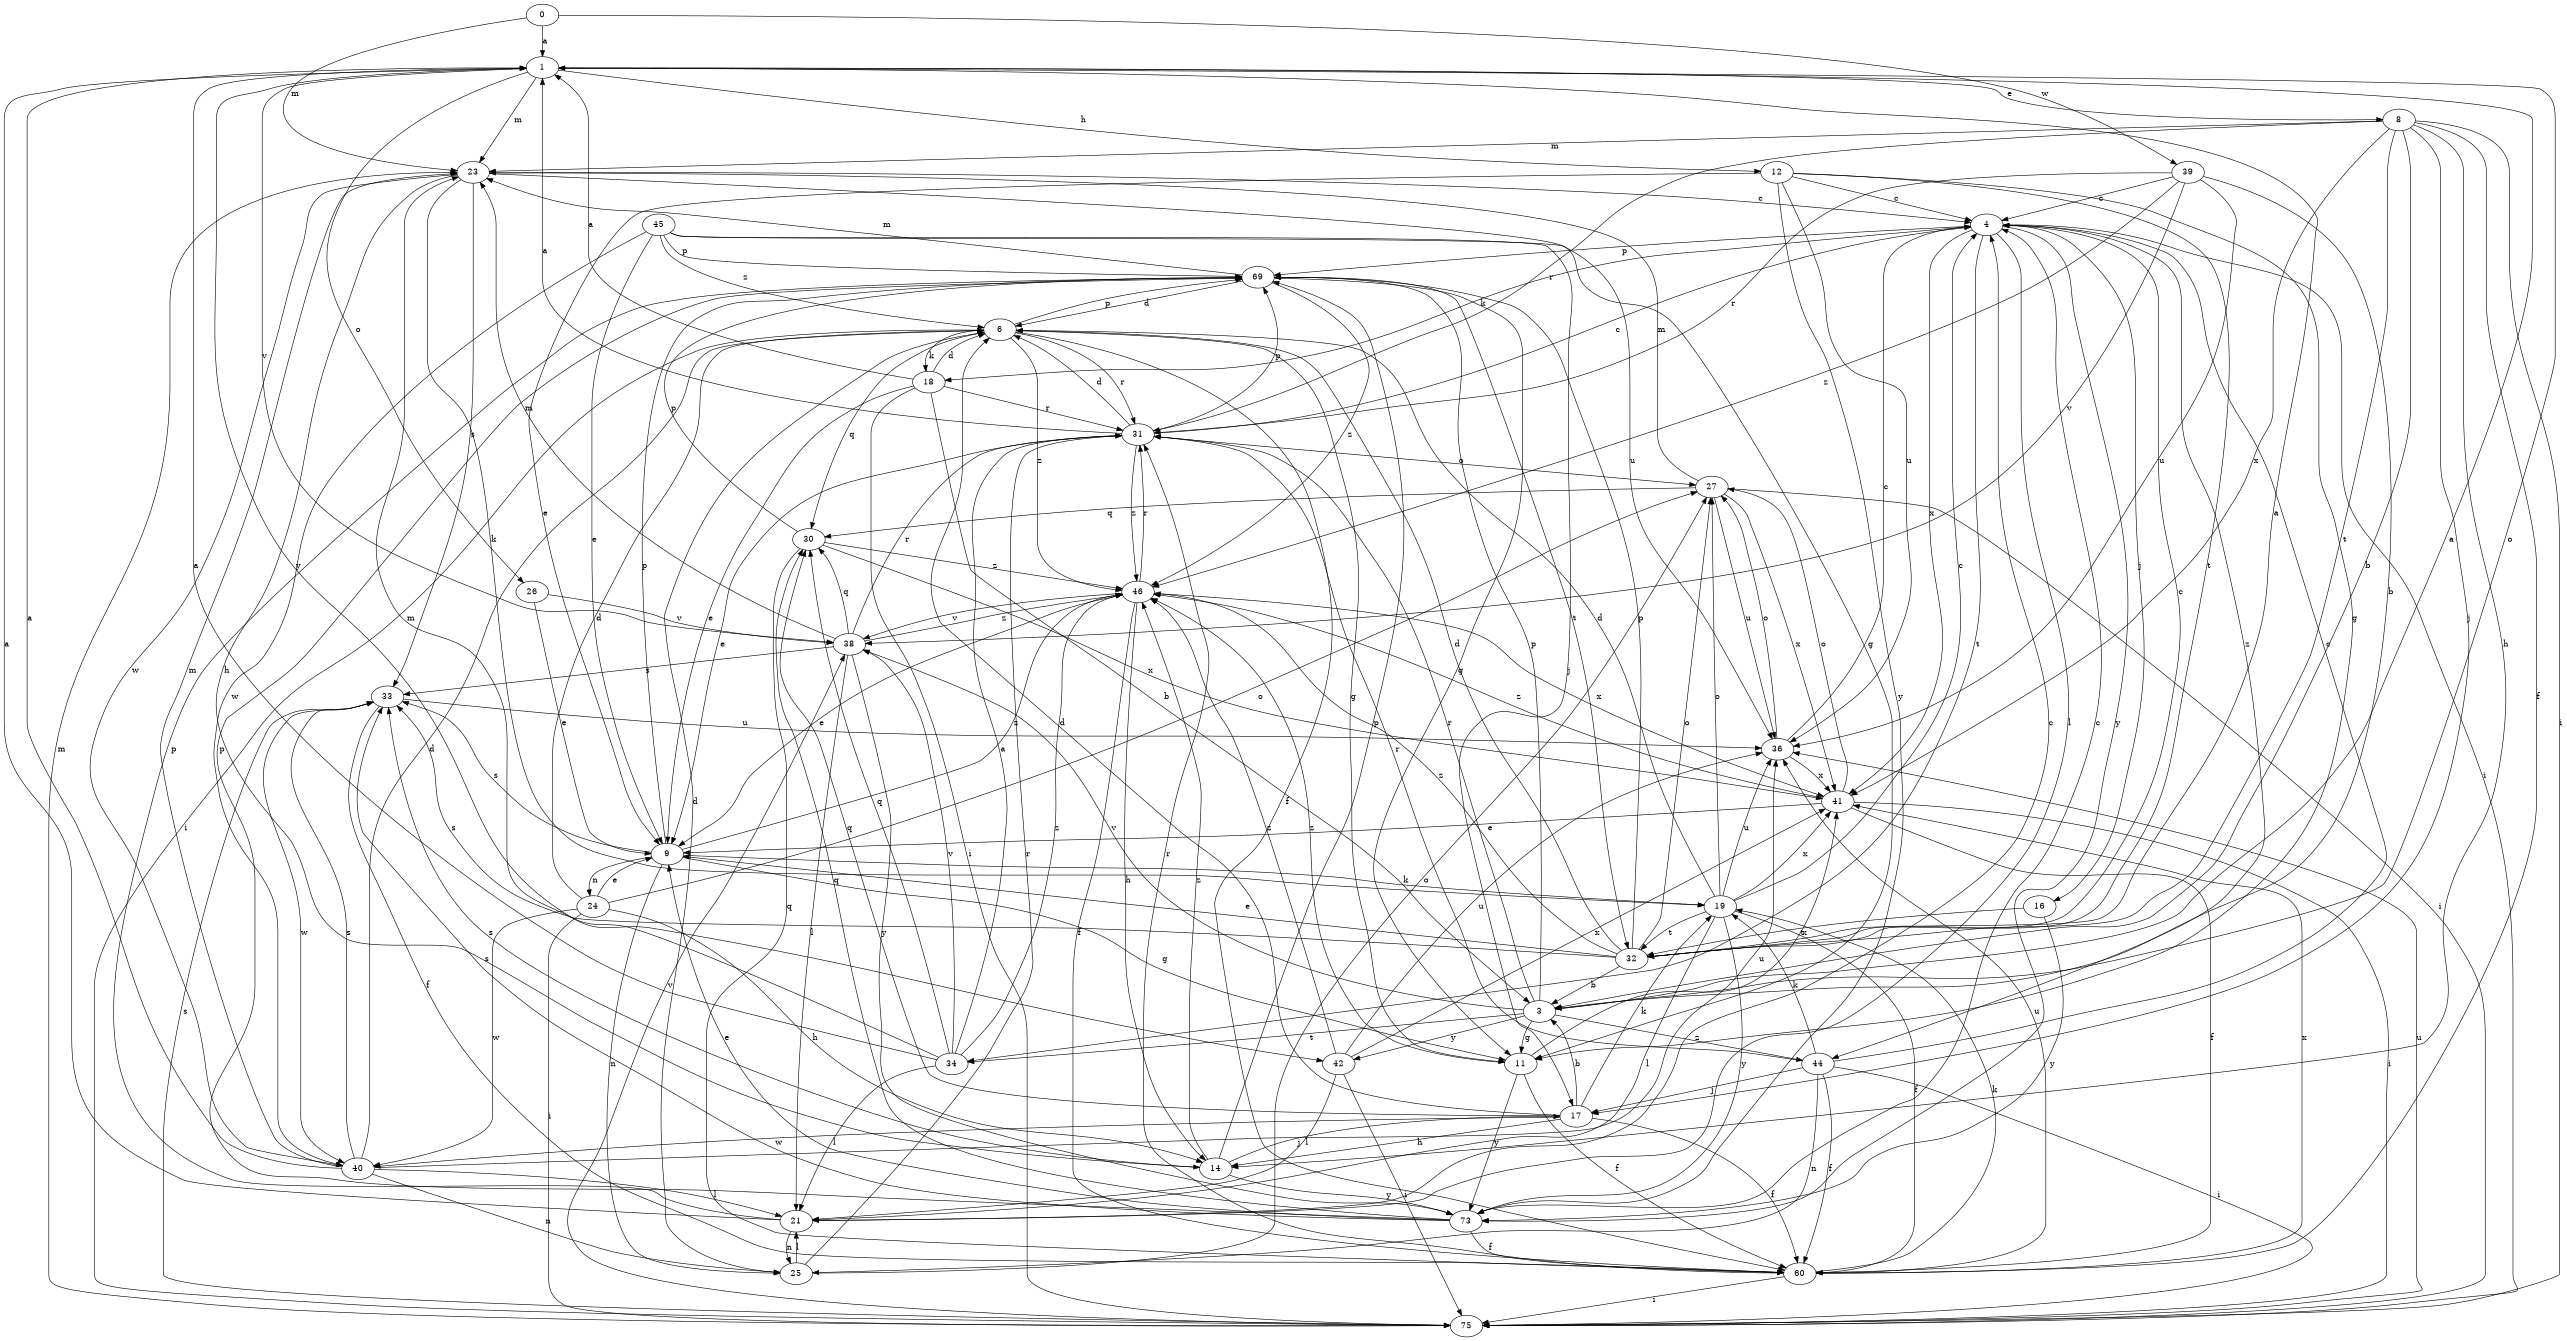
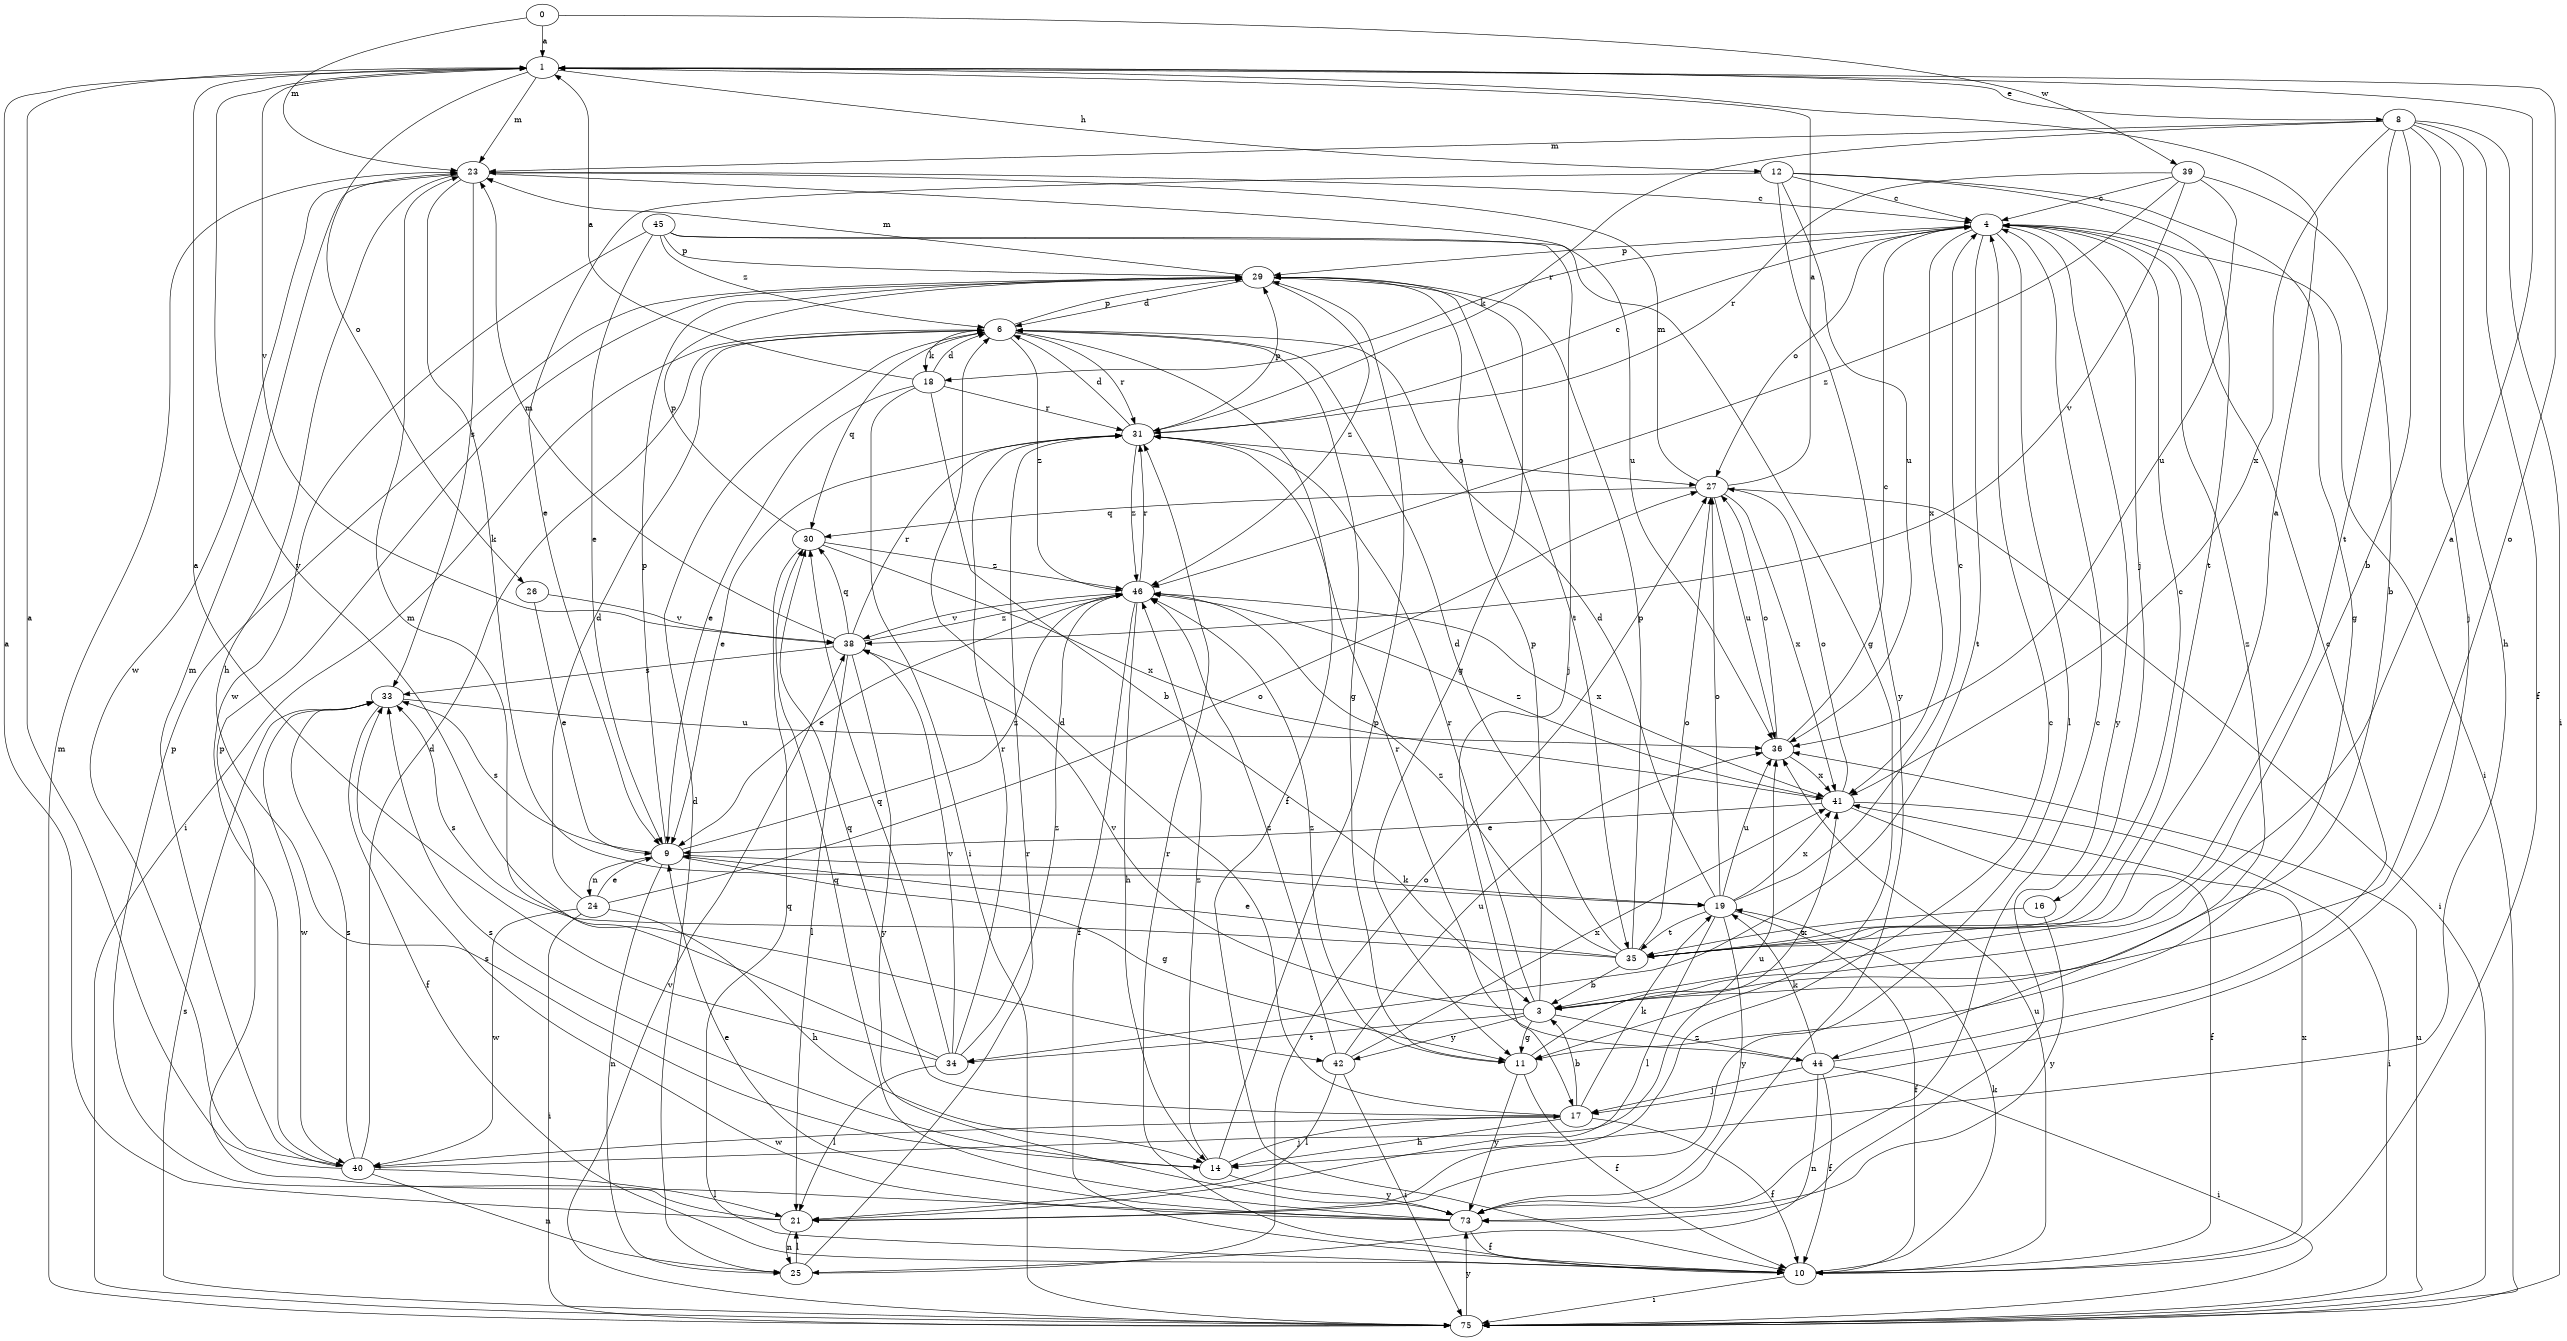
node "69": label "69" -> "29"
edge "4" -> "27": added, label "o"
edge "31" -> "1": now "27" -> "1"
edge "34" -> "31": label "a" -> "r"
node "32": label "32" -> "35"
node "60": label "60" -> "10"
edge "75" -> "73": added, label "y"
